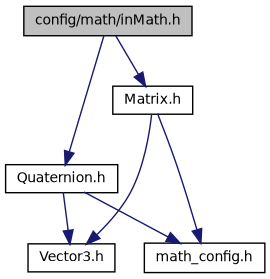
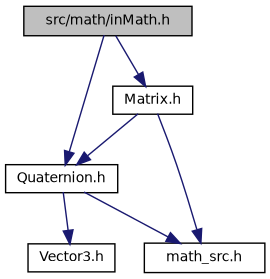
node "config/math/inMath.h": label "config/math/inMath.h" -> "src/math/inMath.h"
edge "Matrix.h" -> "Vector3.h": now "Matrix.h" -> "Quaternion.h"
node "math_config.h": label "math_config.h" -> "math_src.h"
